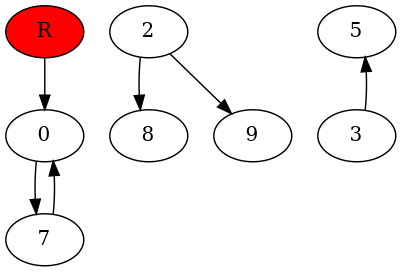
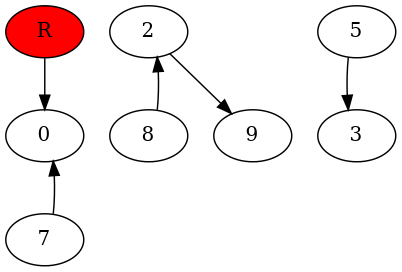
edge "2" -> "8": reversed
edge "3" -> "5": reversed
edge "0" -> "7": removed
